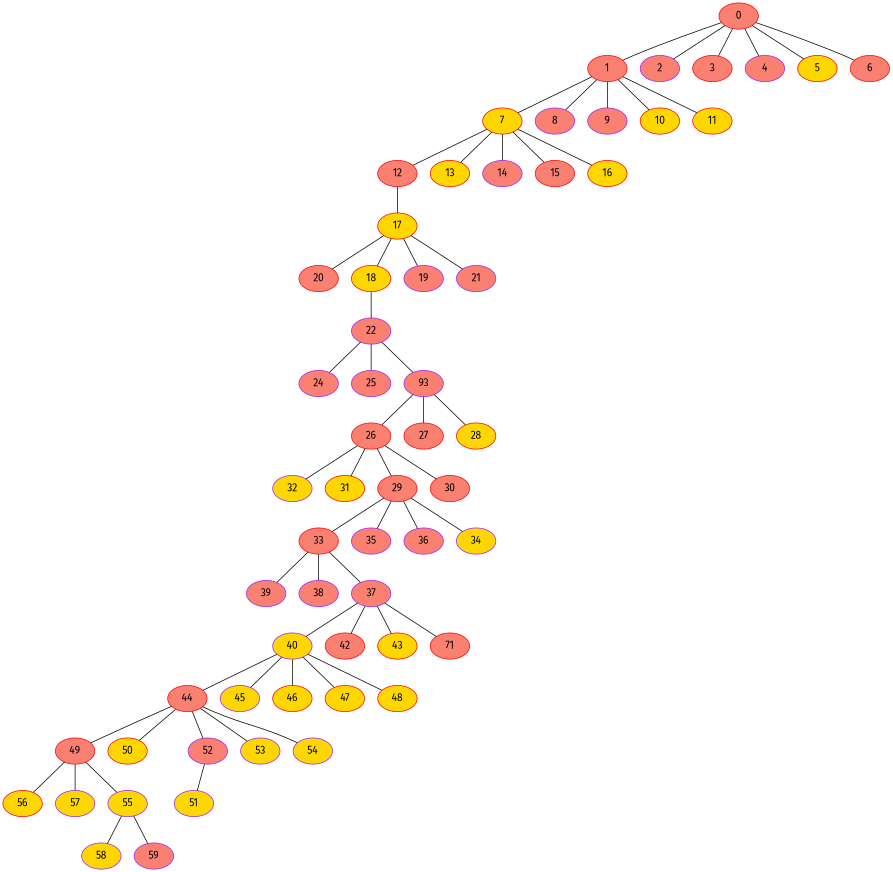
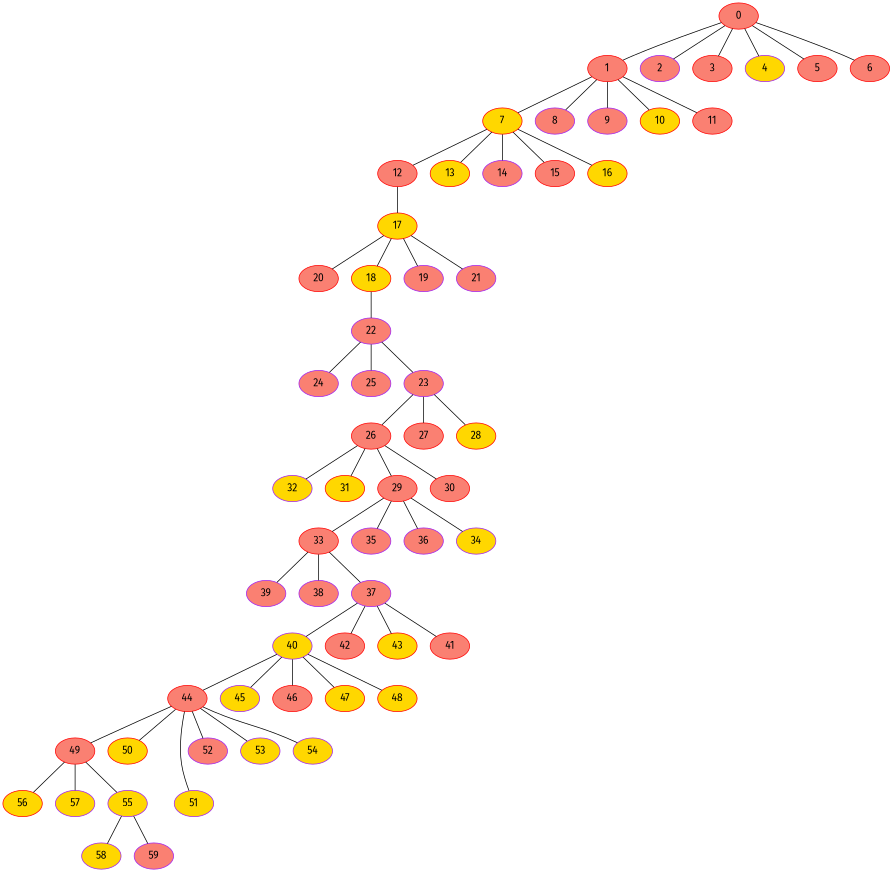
node "4": fillcolor salmon -> gold
node "5": fillcolor gold -> salmon
node "11": fillcolor gold -> salmon
node "93": label "93" -> "23"
node "71": label "71" -> "41"
node "46": fillcolor gold -> salmon
edge "52" -- "51": now "44" -- "51"
